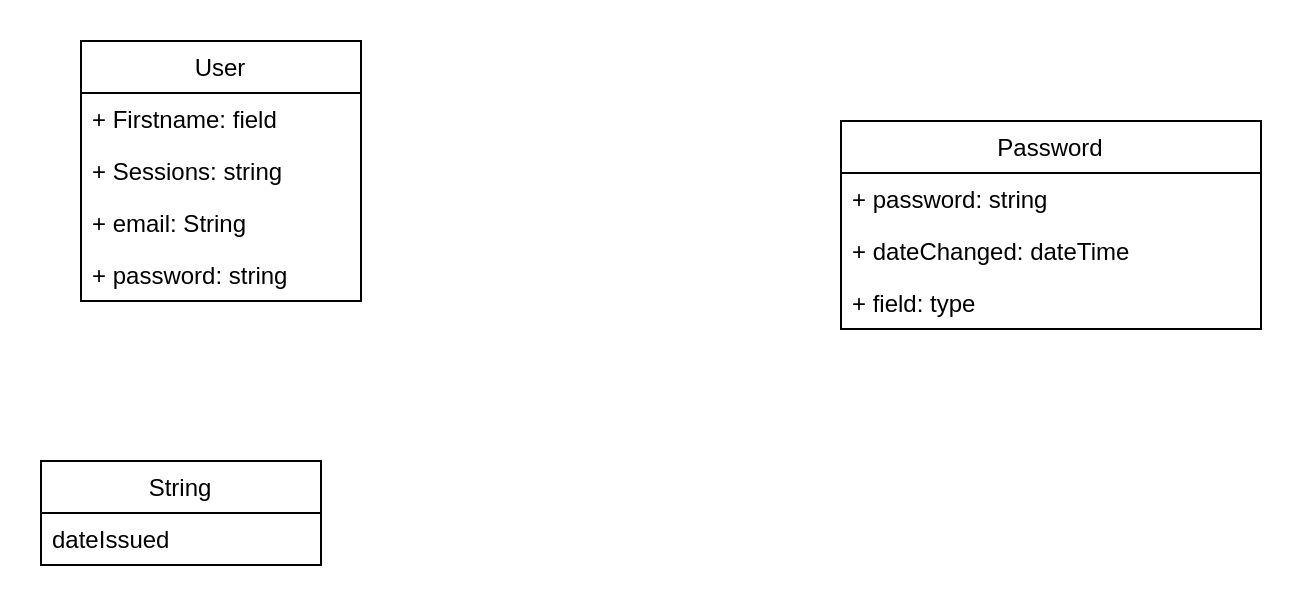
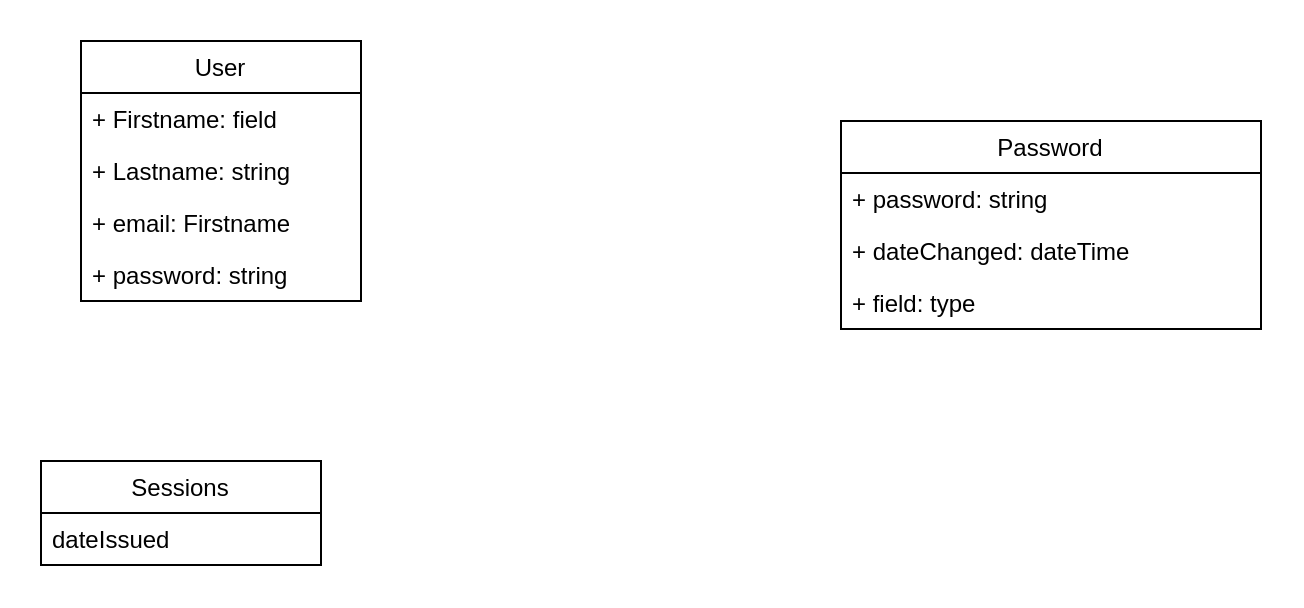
node "+ Sessions: string": label "+ Sessions: string" -> "+ Lastname: string"
node "+ email: String": label "+ email: String" -> "+ email: Firstname"
node "String": label "String" -> "Sessions"
